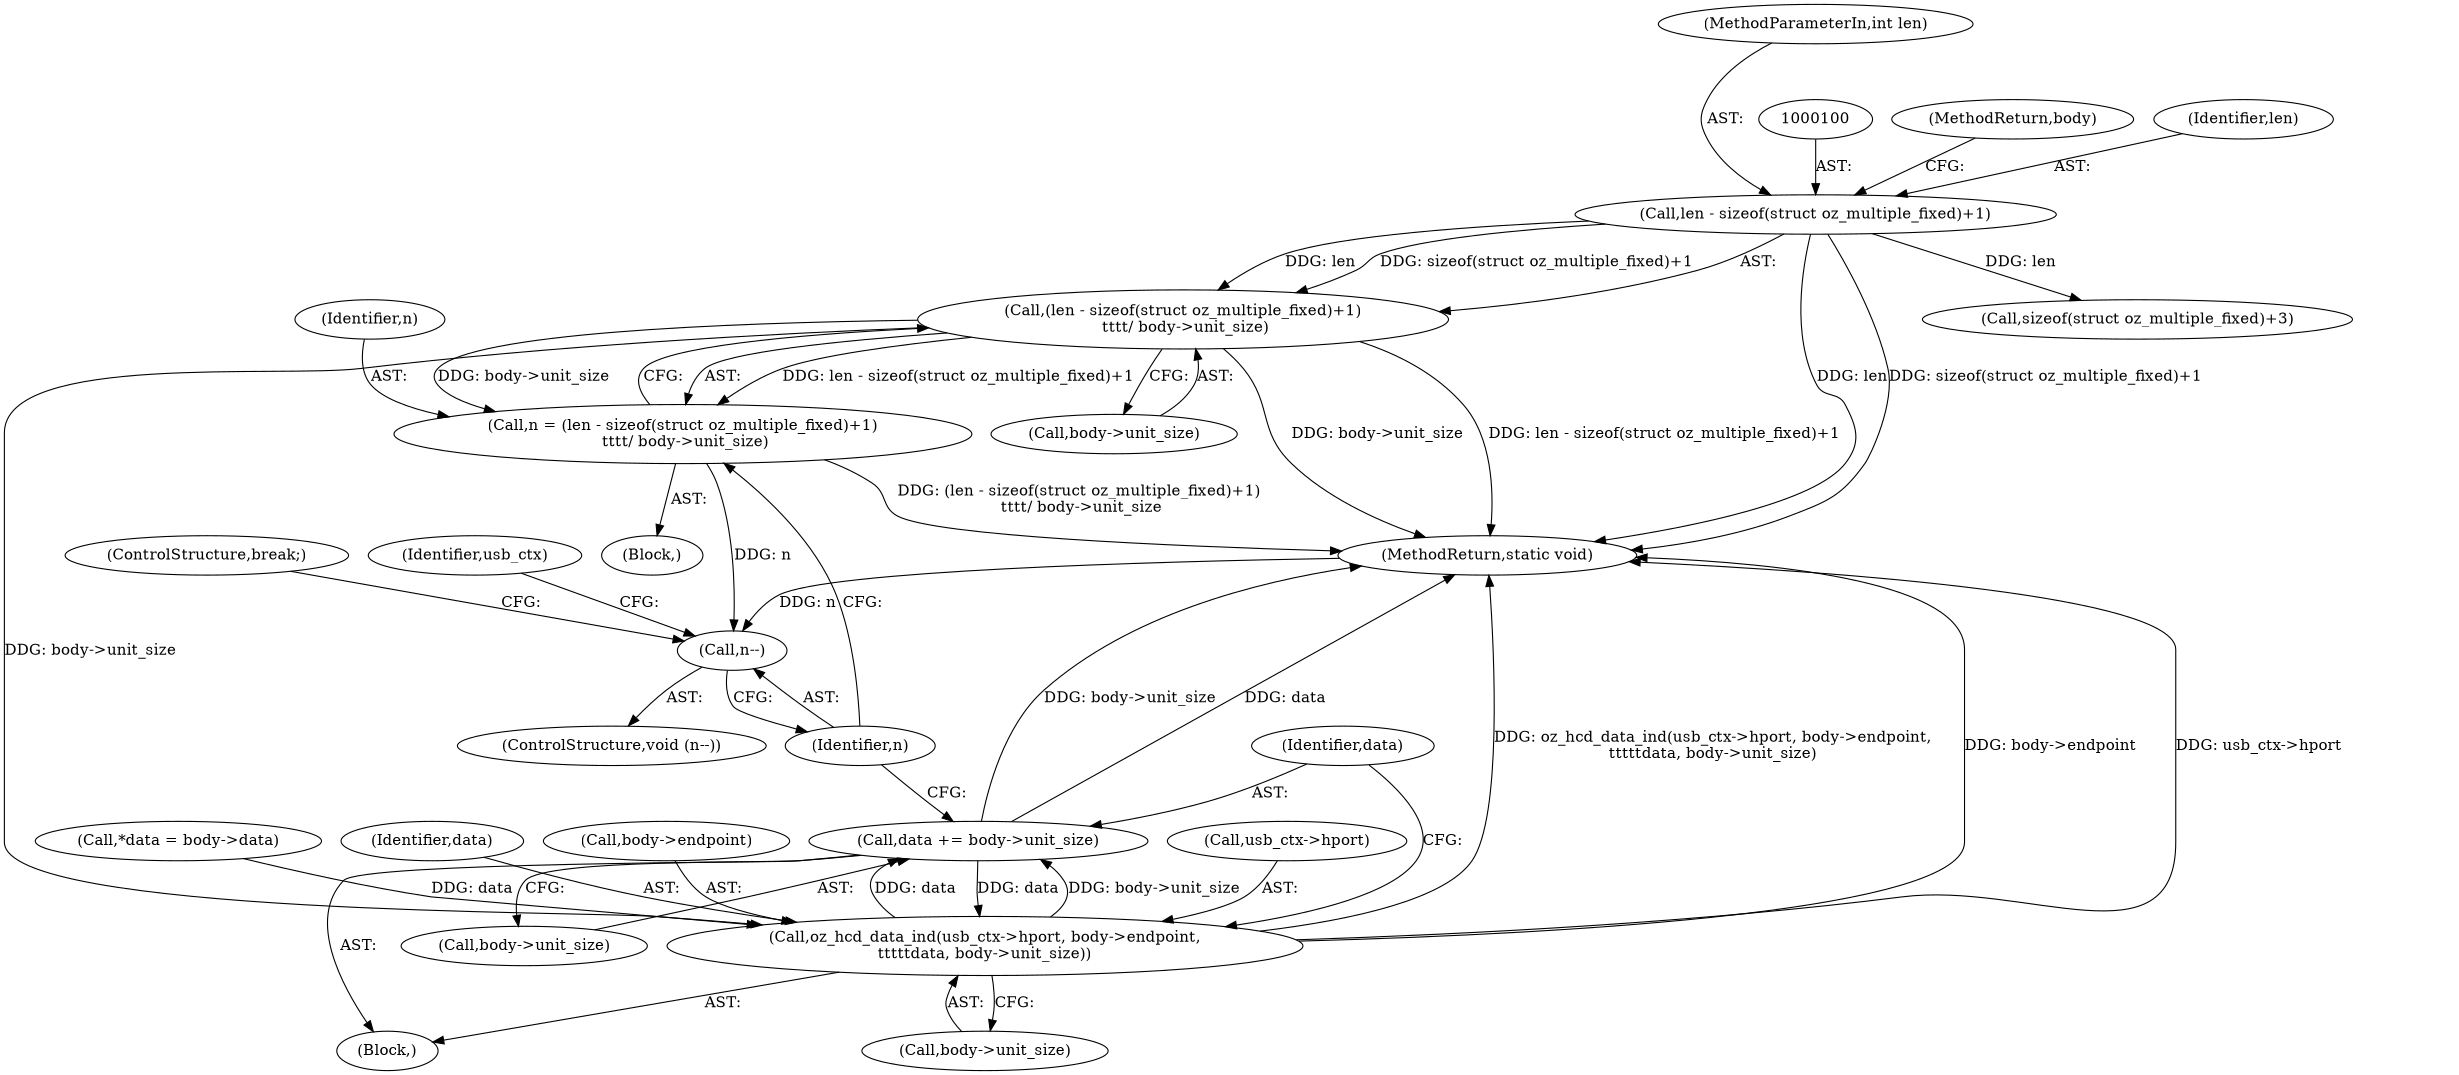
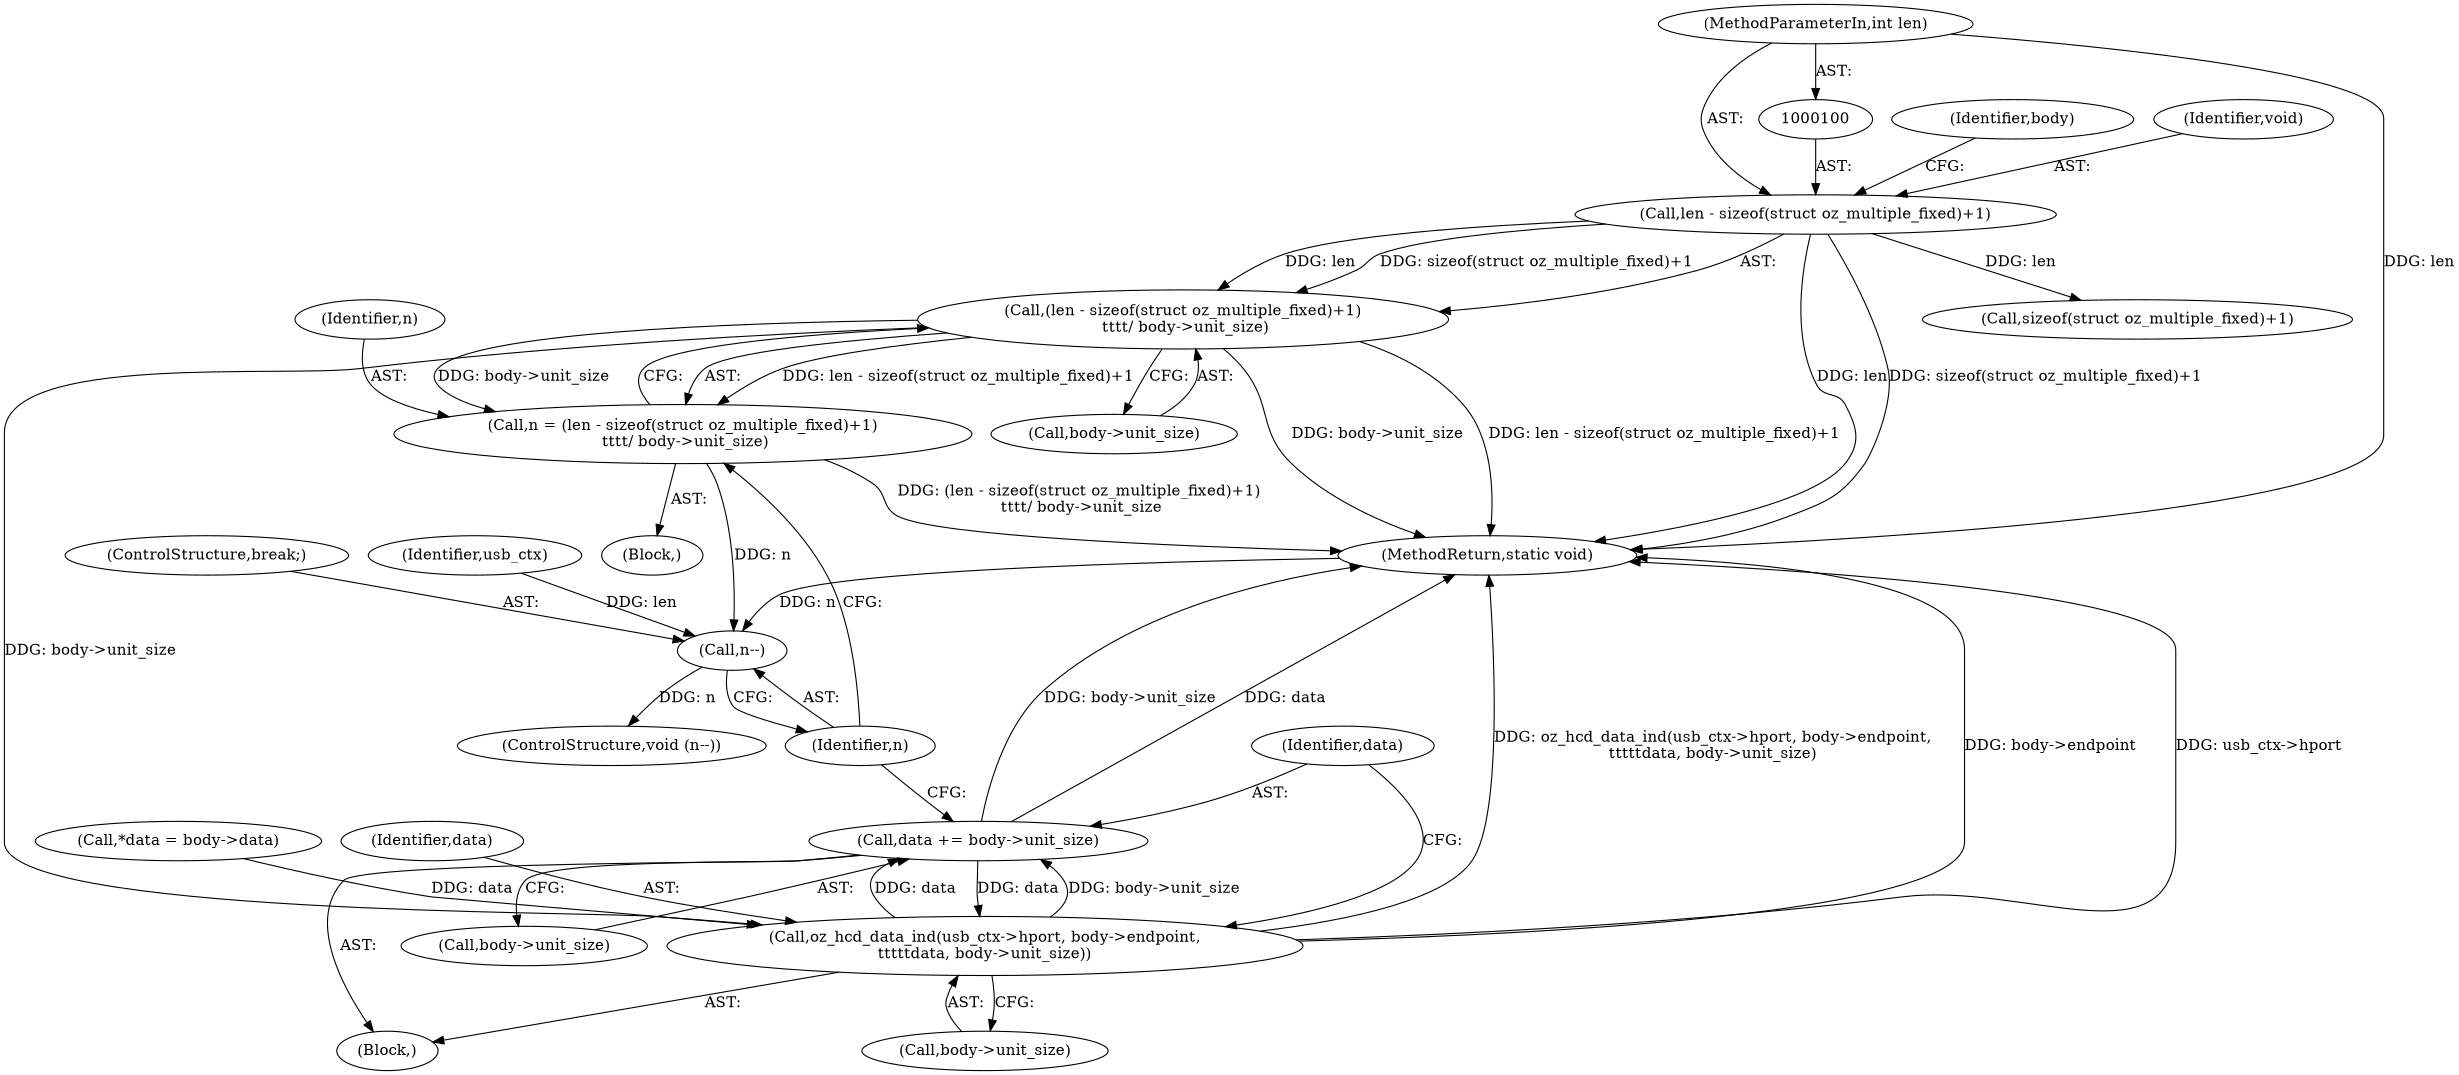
edge "(MethodParameterIn,int len)" -> "1000100": added, label "AST:"
node "(MethodReturn,body)": label "(MethodReturn,body)" -> "(Identifier,body)"
node "(Identifier,len)": label "(Identifier,len)" -> "(Identifier,void)"
node "(Call,sizeof(struct oz_multiple_fixed)+3)": label "(Call,sizeof(struct oz_multiple_fixed)+3)" -> "(Call,sizeof(struct oz_multiple_fixed)+1)"
edge "(MethodParameterIn,int len)" -> "(MethodReturn,static void)": added, label "DDG: len"
edge "(ControlStructure,break;)" -> "(Call,n--)": label "CFG: " -> "AST: "
edge "(Identifier,usb_ctx)" -> "(Call,n--)": label "CFG: " -> "DDG: len"
edge "(Call,n--)" -> "(ControlStructure,void (n--))": label "AST: " -> "DDG: n"
node "(Call,body->endpoint)": removed
node "(Call,usb_ctx->hport)": removed
